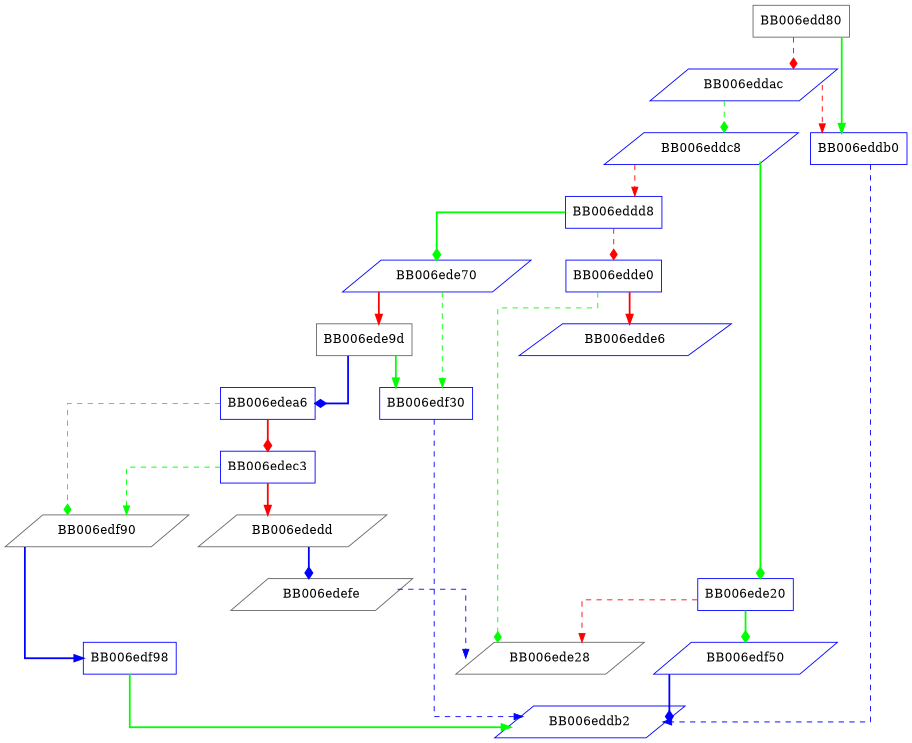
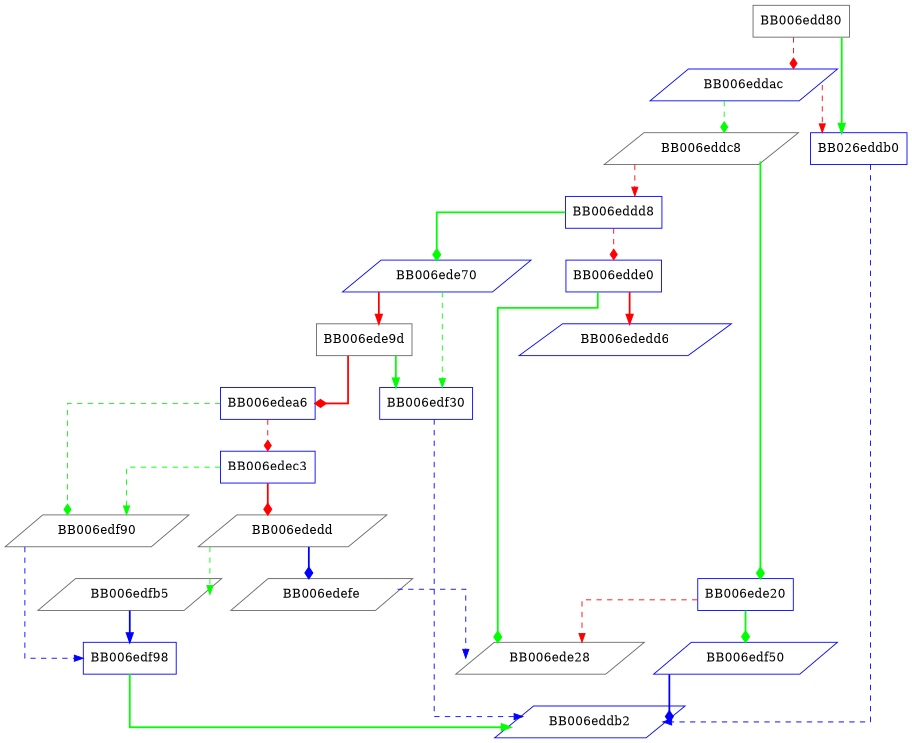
node "BB006eddc8": color blue -> gray40
node "BB006eddb0": label "BB006eddb0" -> "BB026eddb0"
node "BB006edde6": label "BB006edde6" -> "BB006ededd6"
edge "BB006ede9d" -> "BB006edea6": color blue -> red
edge "BB006edde0" -> "BB006ede28": style dashed -> bold
edge "BB006edea6" -> "BB006edec3": style bold -> dashed
edge "BB006edec3" -> "BB006ededd": arrowhead normal -> diamond
node "BB006edfb5": added
edge "BB006edf90" -> "BB006edf98": style bold -> dashed
